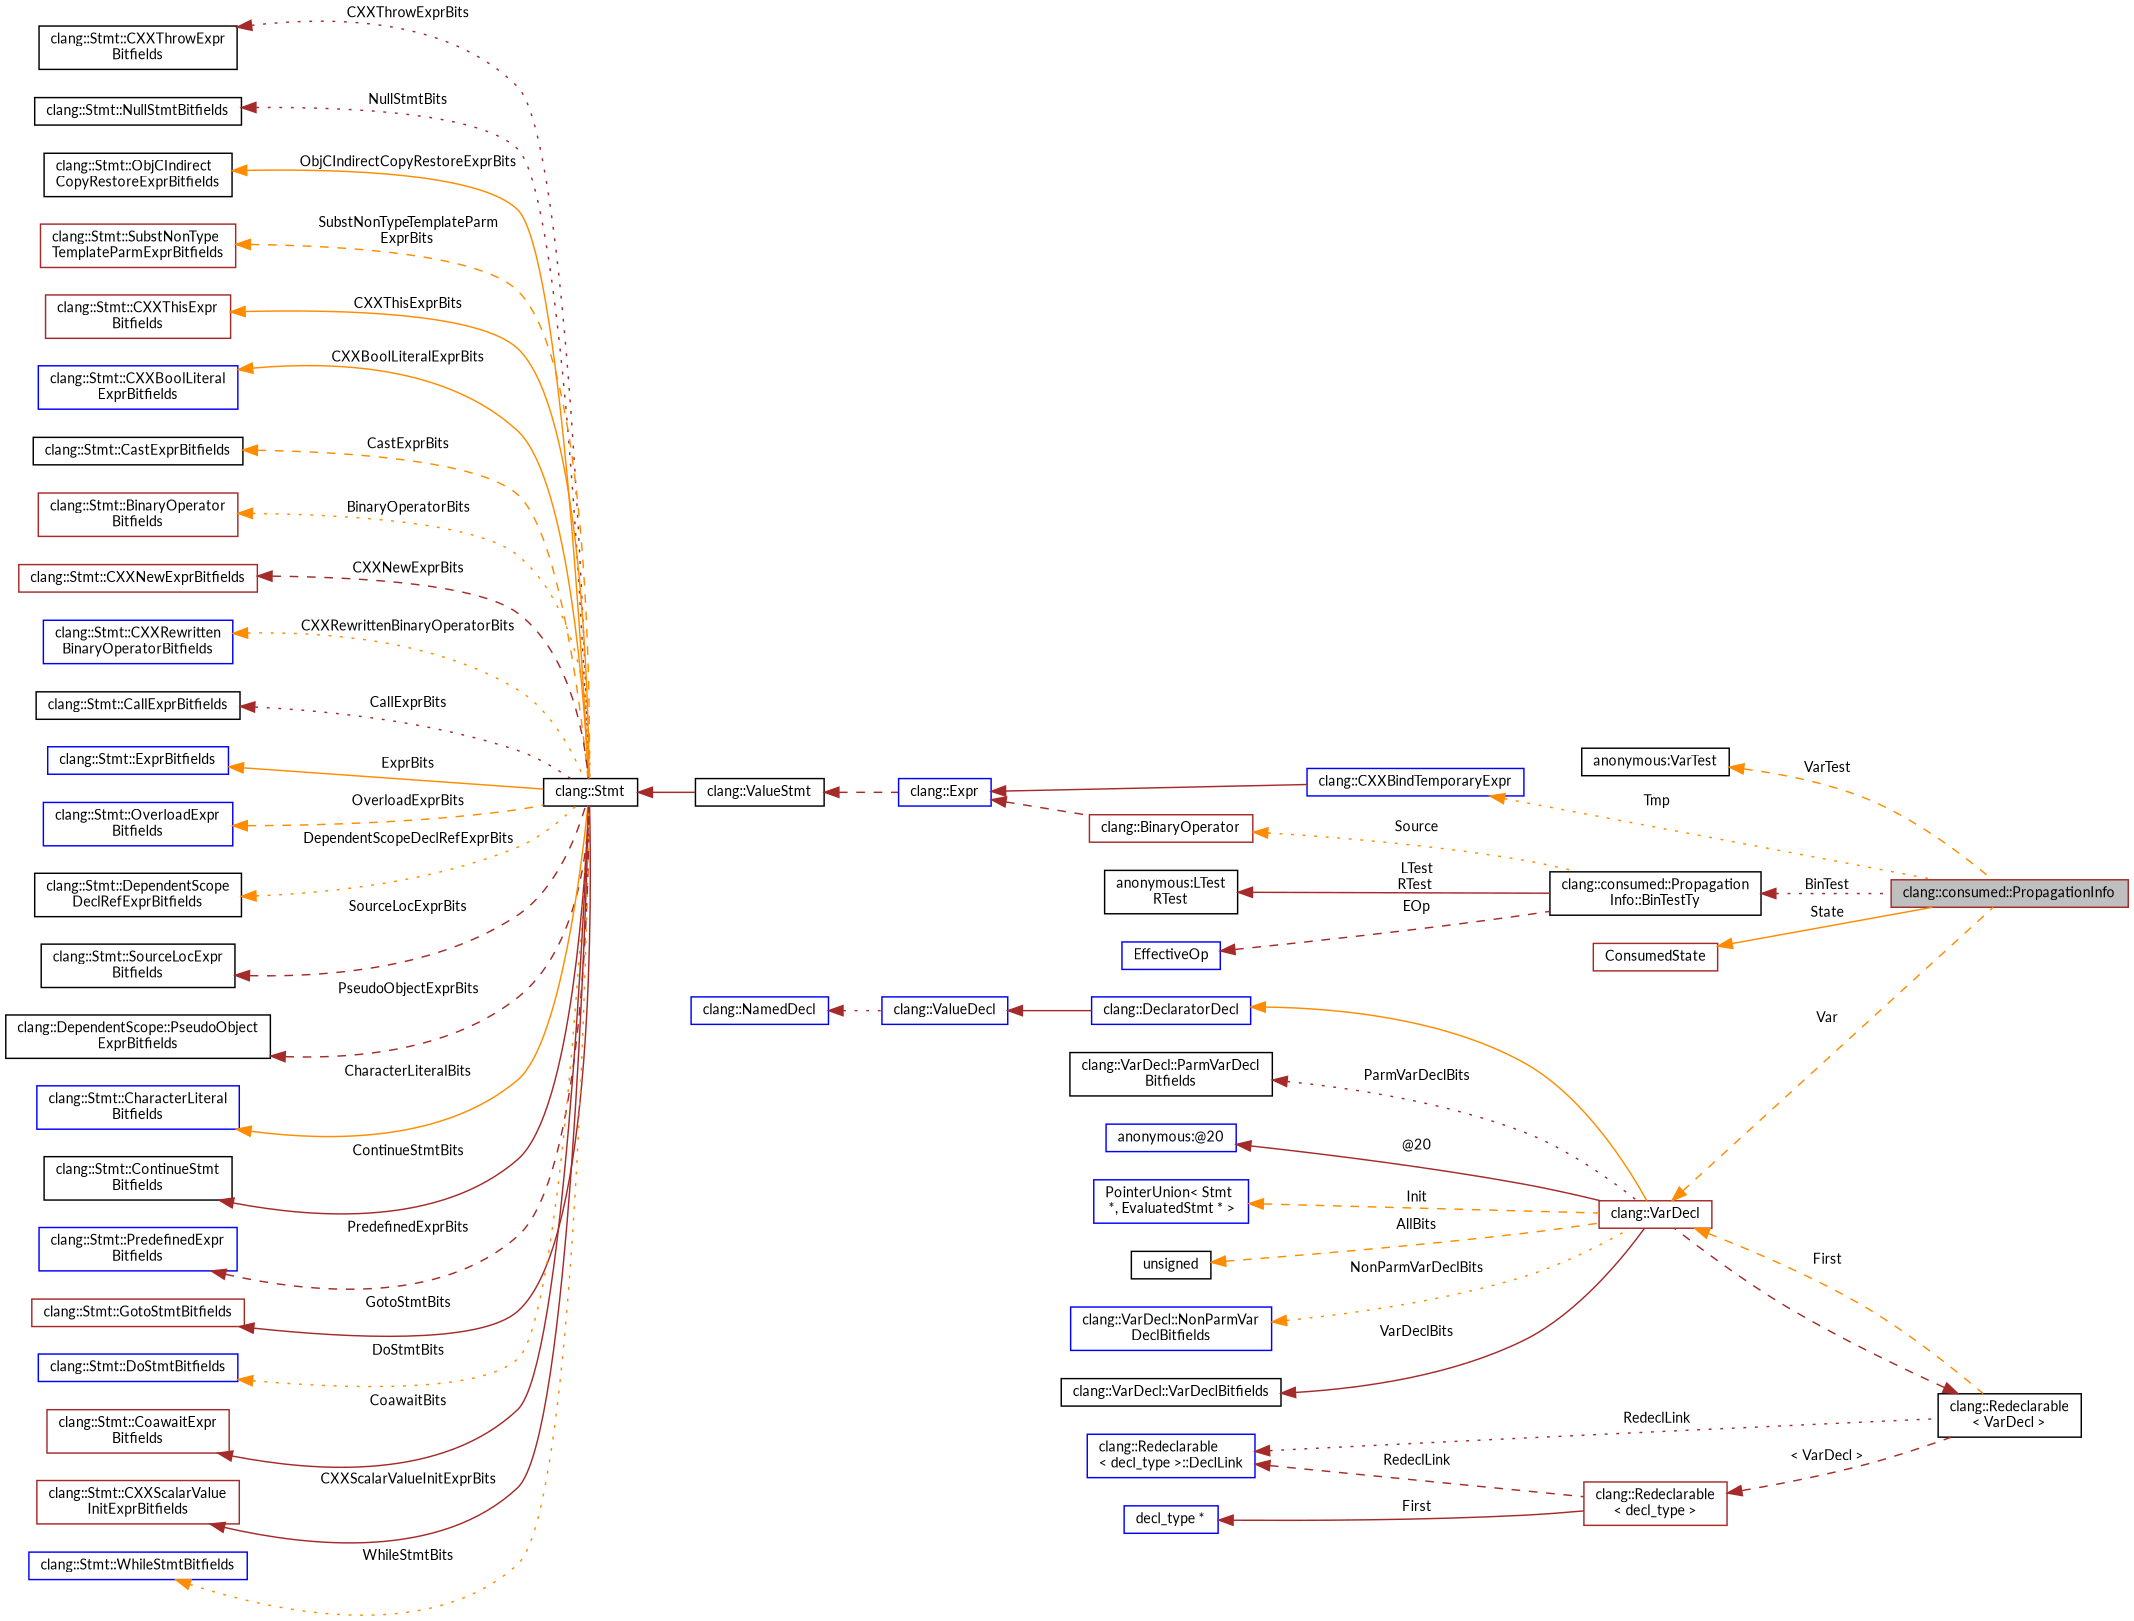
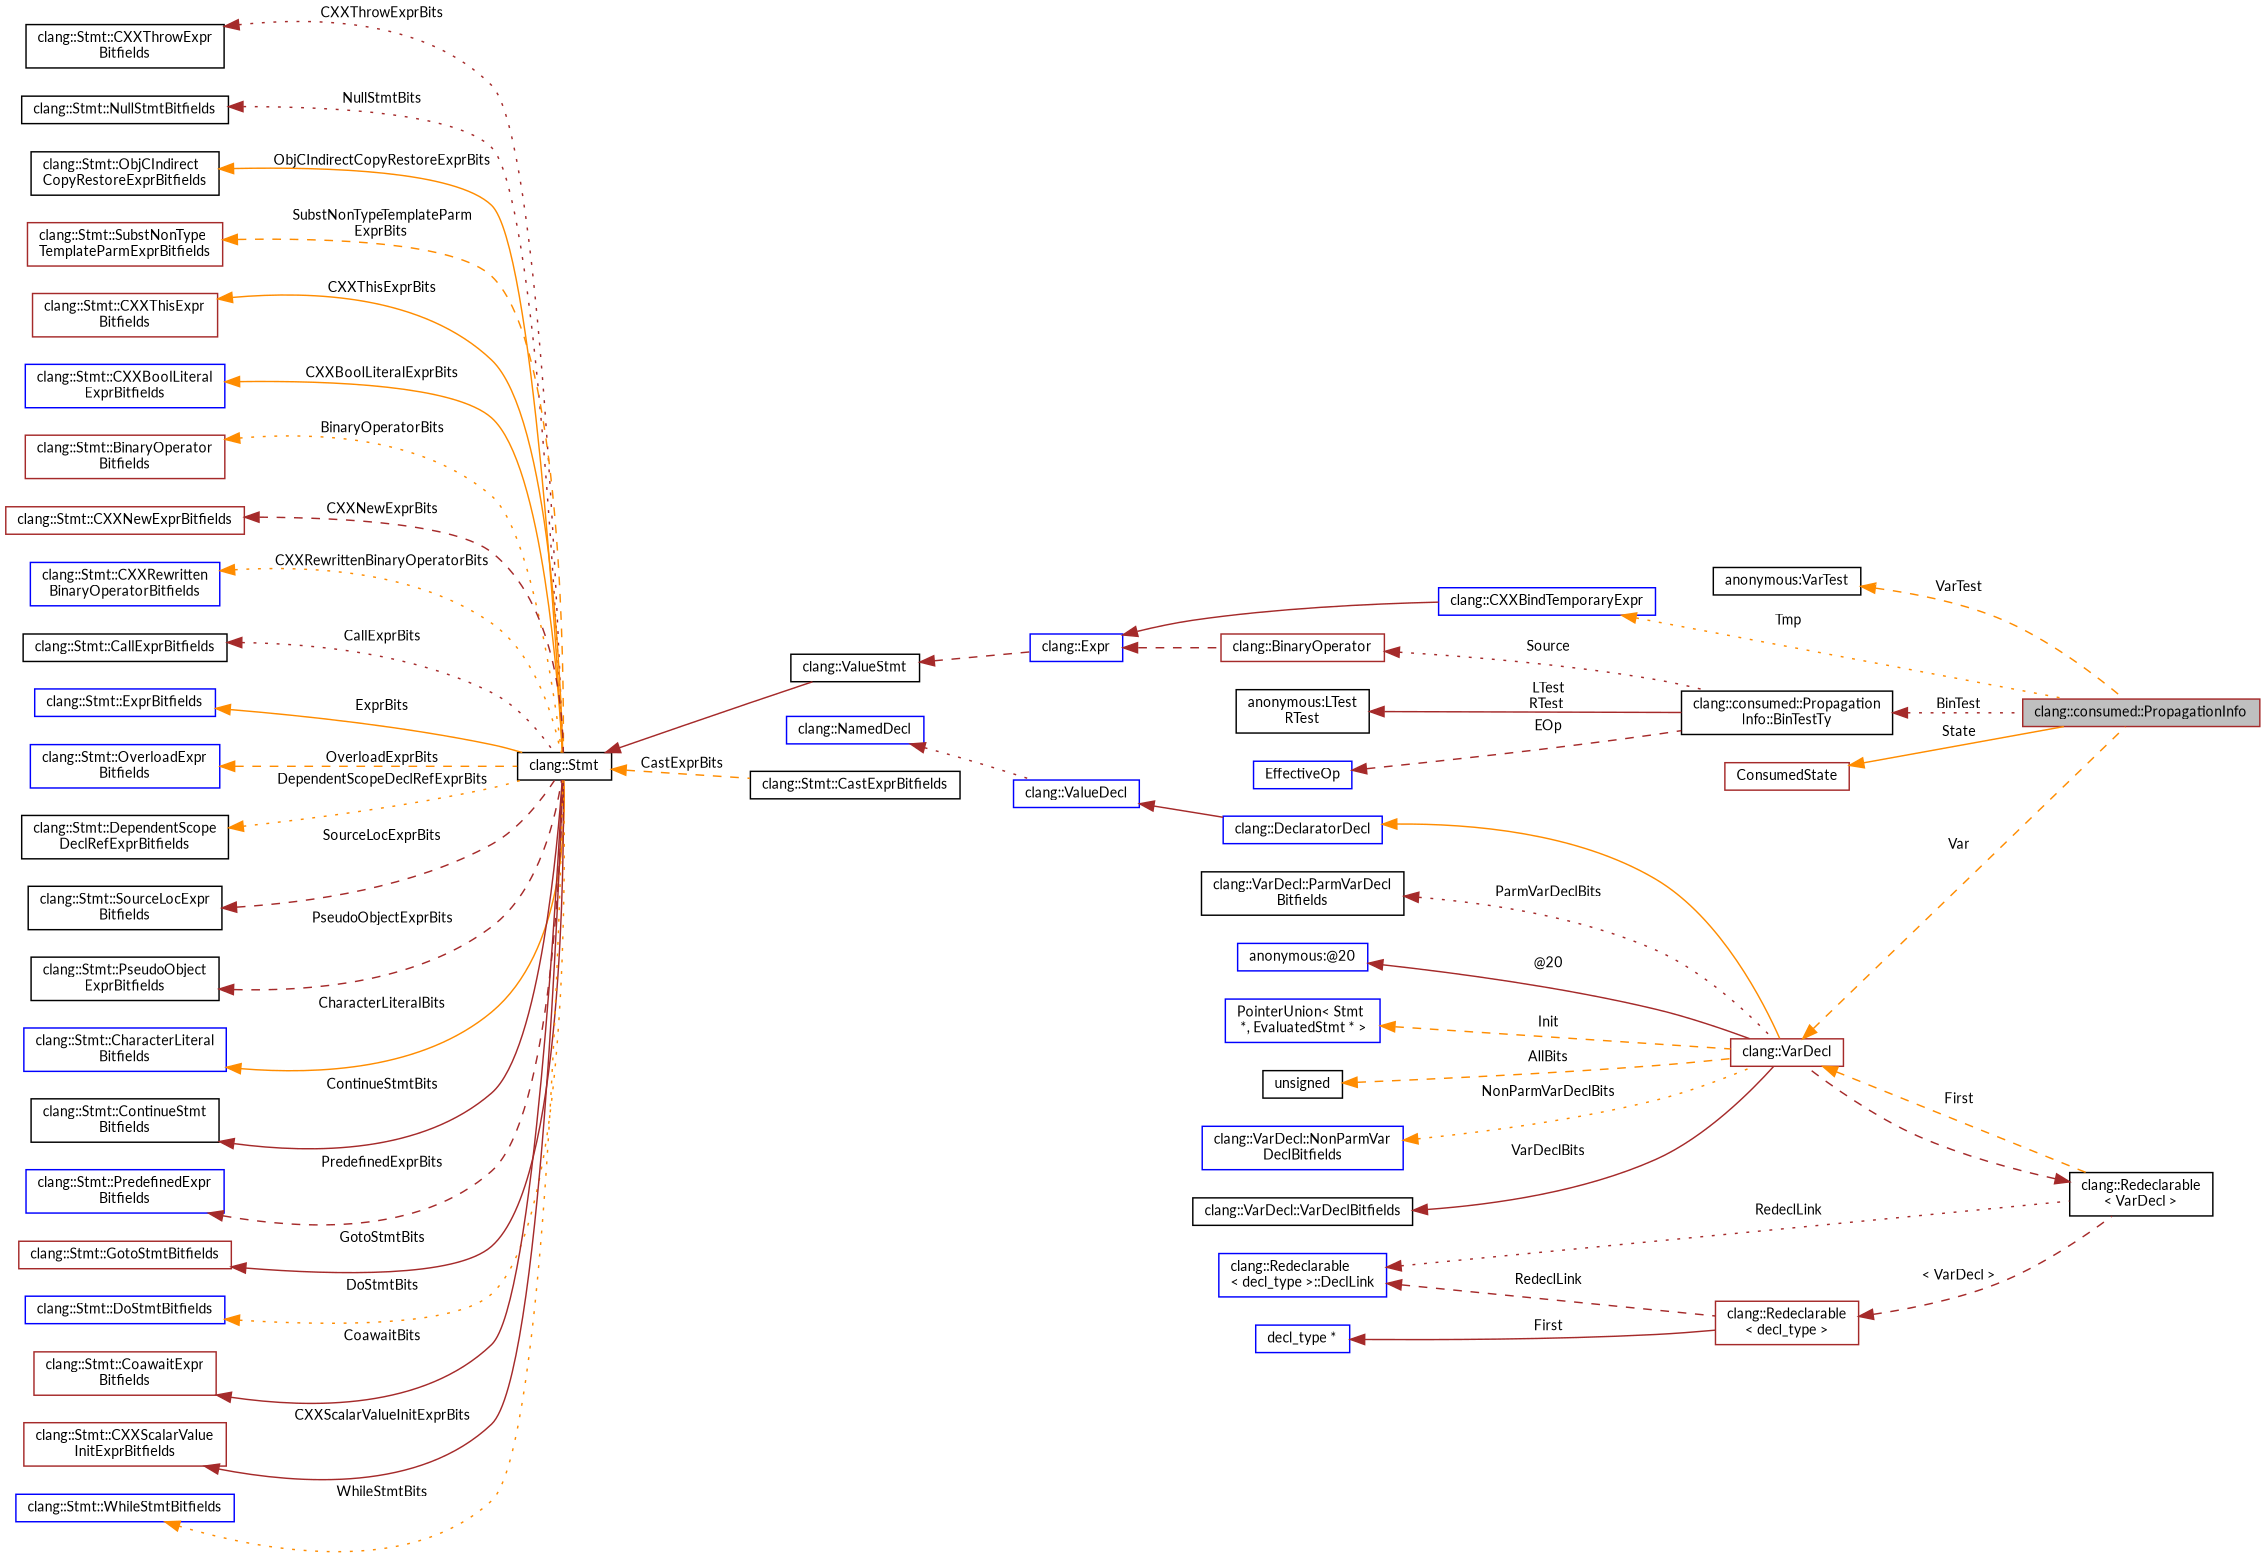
edge "clang::Stmt" -> "clang::Stmt::CastExprBitfields": reversed
edge "clang::consumed::Propagation Info::BinTestTy" -> "clang::BinaryOperator": color darkorange -> brown
node "clang::DependentScope::PseudoObject ExprBitfields": label "clang::DependentScope::PseudoObject ExprBitfields" -> "clang::Stmt::PseudoObject ExprBitfields"
